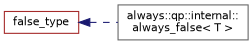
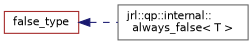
node "always::qp::internal:: always_false< T >": label "always::qp::internal:: always_false< T >" -> "jrl::qp::internal:: always_false< T >"
